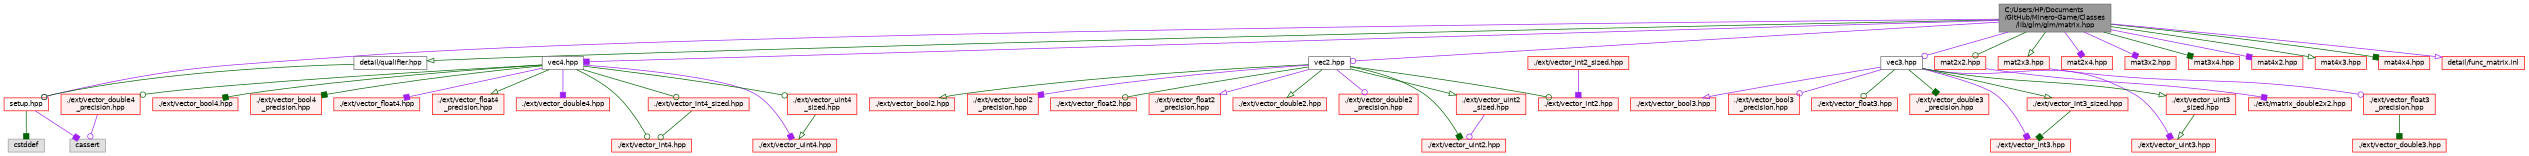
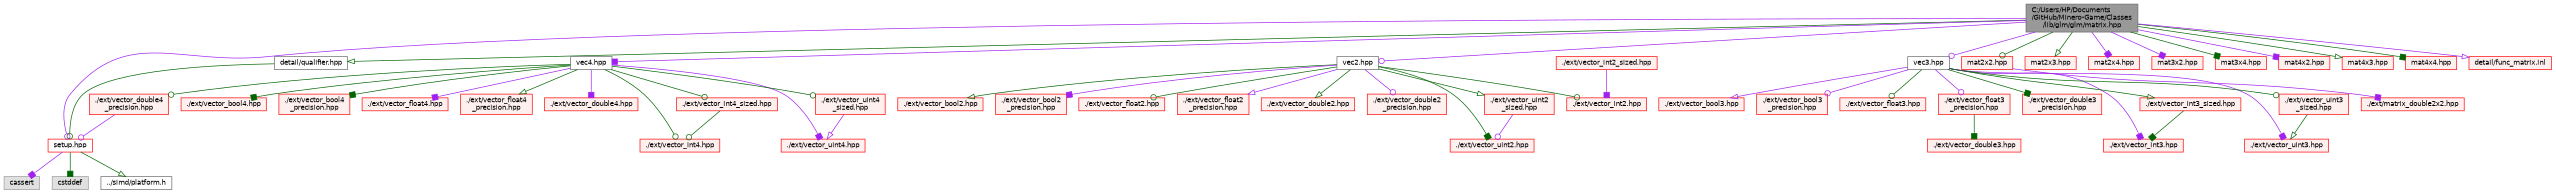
edge "mat2x3.hpp" -> "./ext/vector_float3 _precision.hpp": now "vec3.hpp" -> "./ext/vector_float3 _precision.hpp"
edge "vec3.hpp" -> "./ext/vector_uint3 _sized.hpp": arrowhead onormal -> odot
edge "./ext/vector_double4 _precision.hpp" -> "cassert": now "./ext/vector_double4 _precision.hpp" -> "setup.hpp"
edge "./ext/vector_uint4 _sized.hpp" -> "./ext/vector_uint4.hpp": color darkgreen -> purple
node "../simd/platform.h": added
